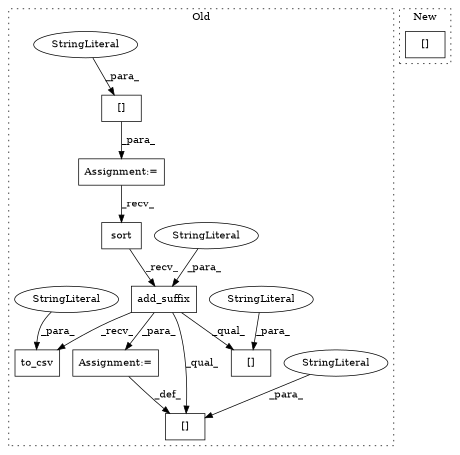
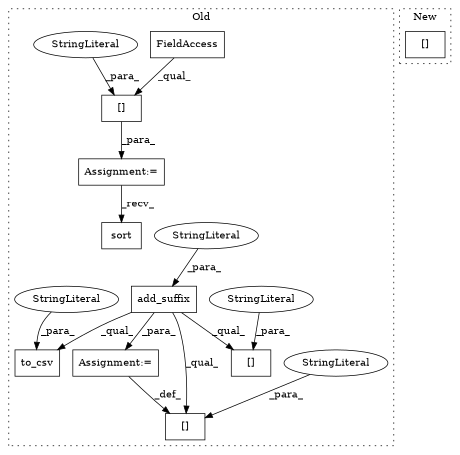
node "FieldAccess": added
edge "sort" -> "add_suffix": removed, label "_recv_"
edge "add_suffix" -> "to_csv": label "_recv_" -> "_qual_"
